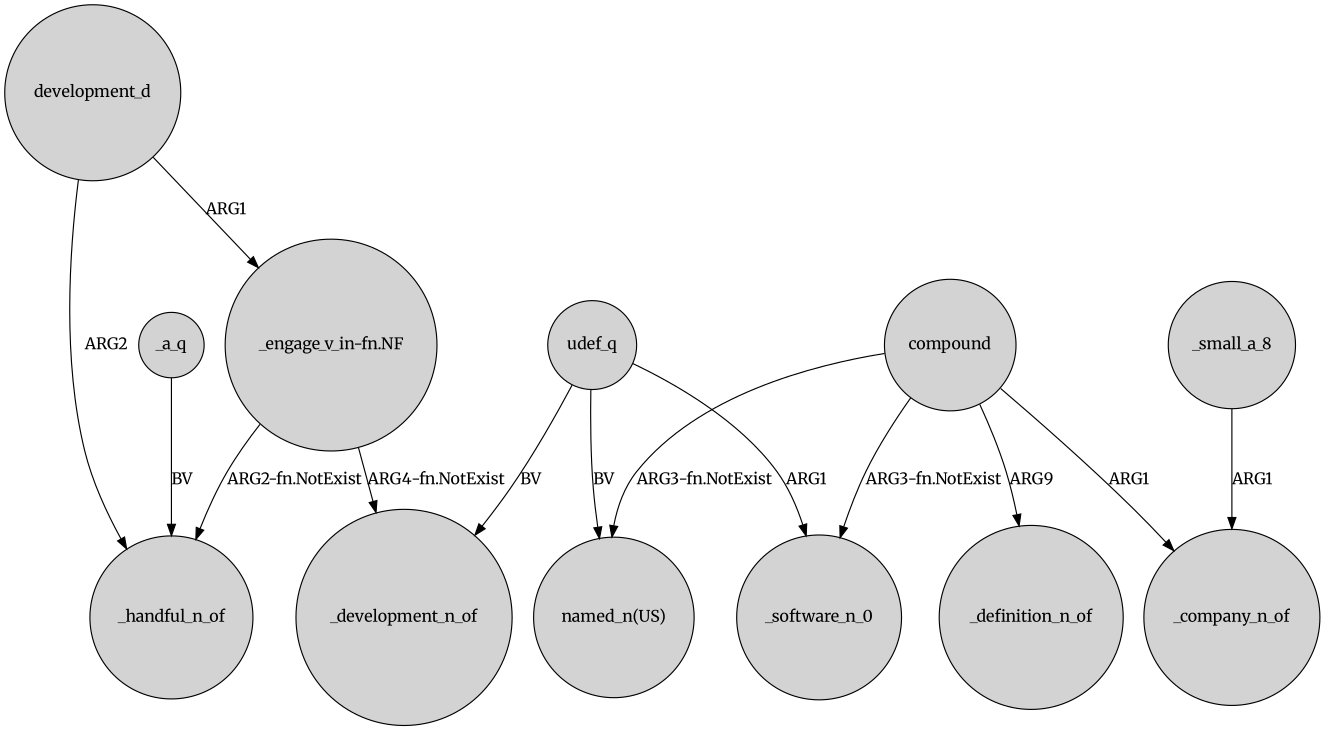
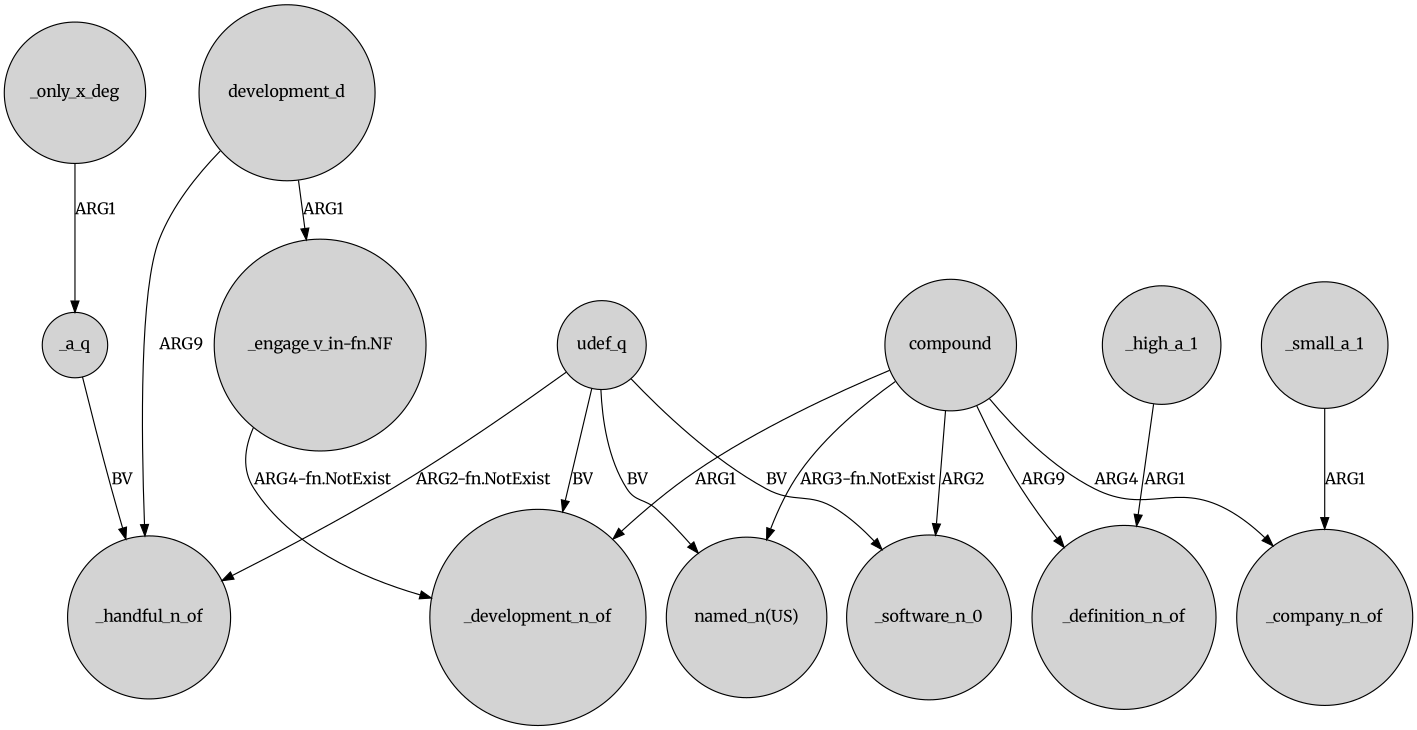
node "_only_x_deg": added
edge "development_d" -> "_handful_n_of": label "ARG2" -> "ARG9"
node "_high_a_1": added
node "_small_a_8": label "_small_a_8" -> "_small_a_1"
edge "compound" -> "_development_n_of": added, label "ARG1"
edge "_engage_v_in-fn.NF" -> "_handful_n_of": now "udef_q" -> "_handful_n_of"
edge "udef_q" -> "_software_n_0": label "ARG1" -> "BV"
edge "compound" -> "_software_n_0": label "ARG3-fn.NotExist" -> "ARG2"
edge "compound" -> "_company_n_of": label "ARG1" -> "ARG4"
